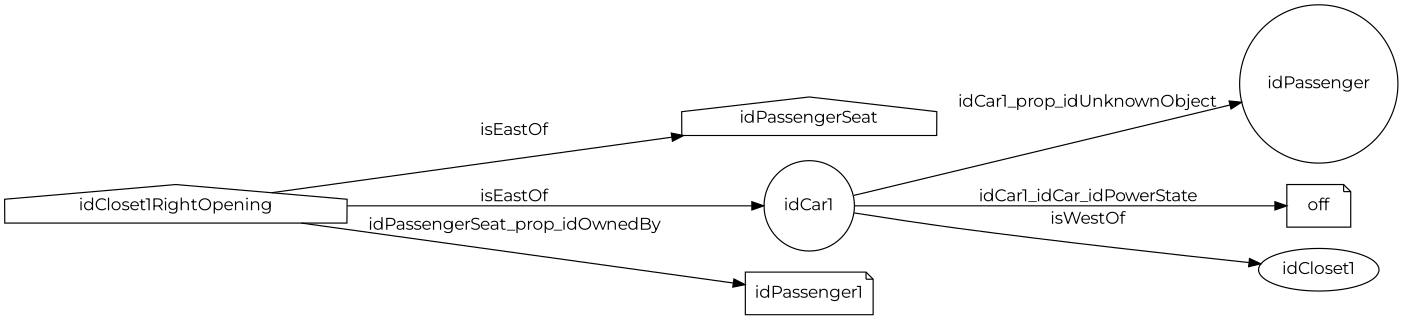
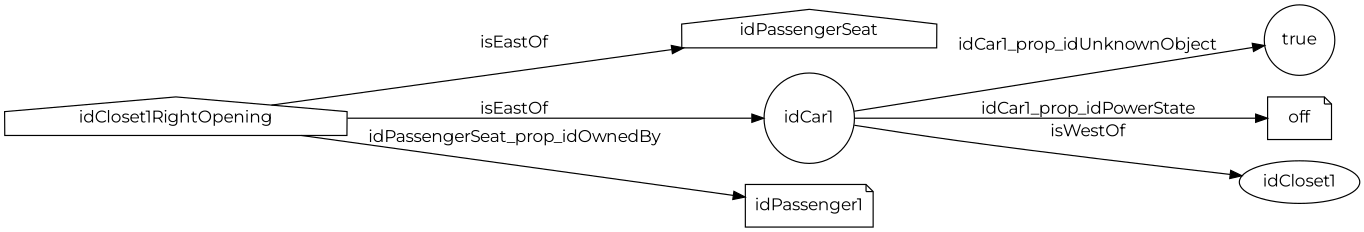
node "idPassenger": label "idPassenger" -> "true"
edge "idCar1" -> "off": label "idCar1_idCar_idPowerState" -> "idCar1_prop_idPowerState"
